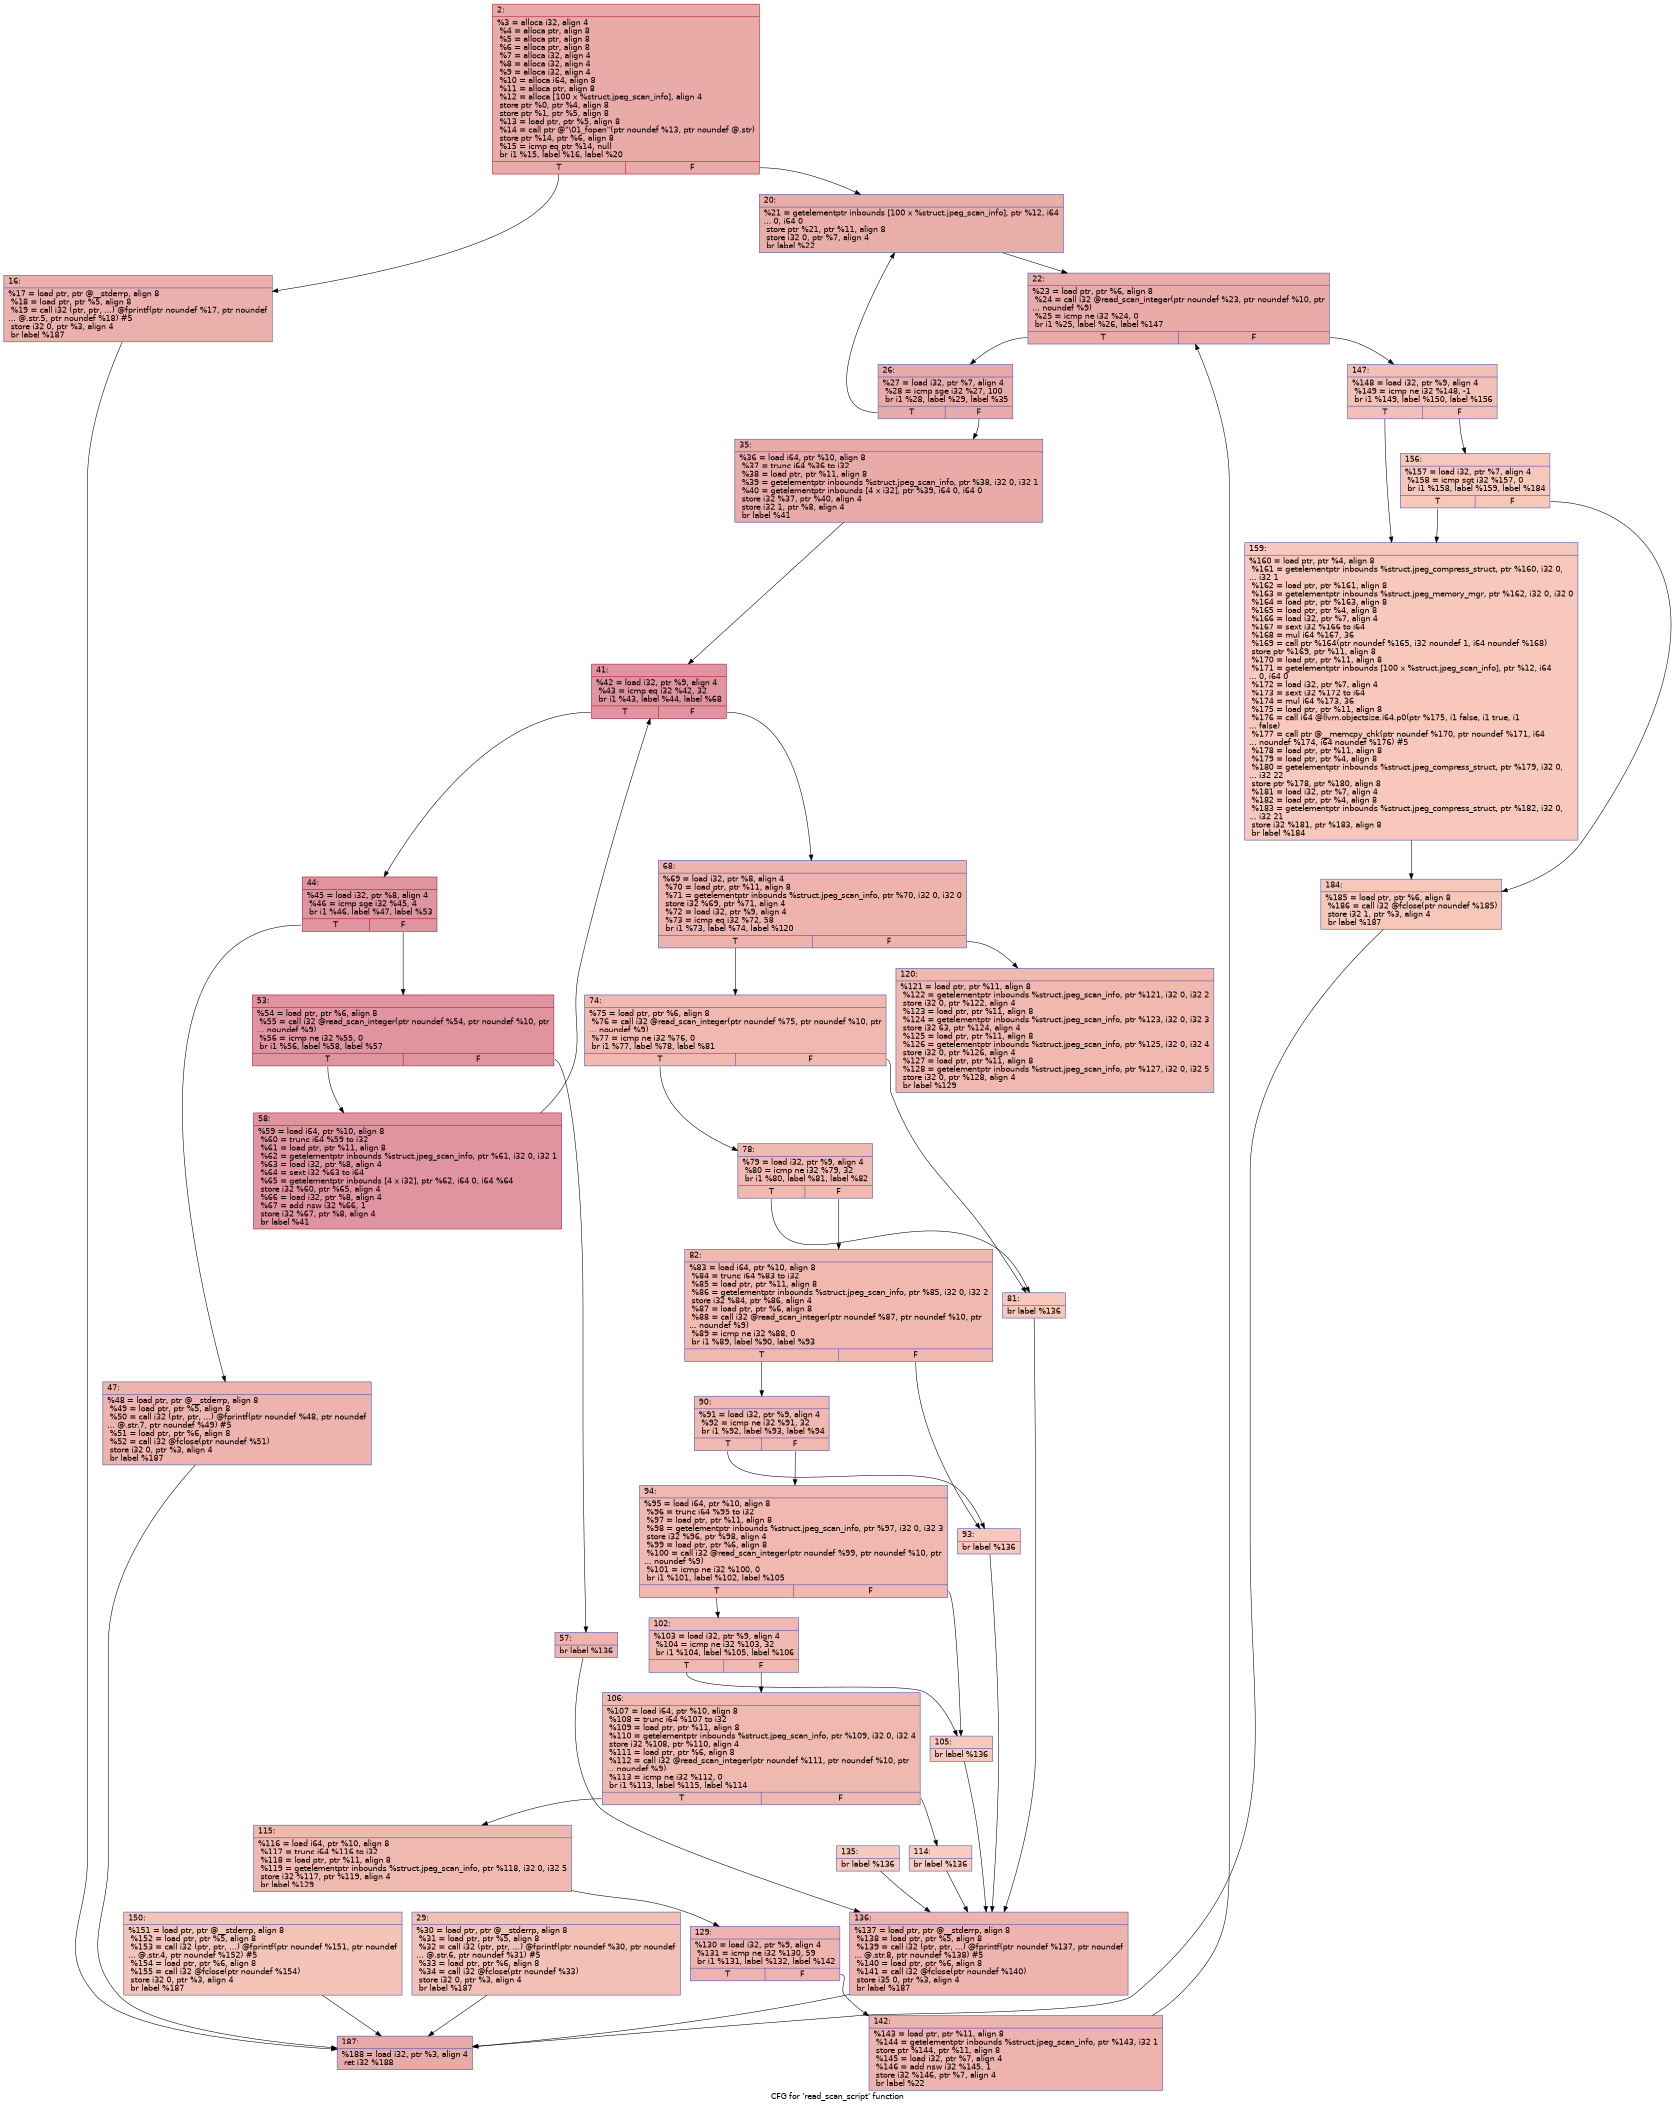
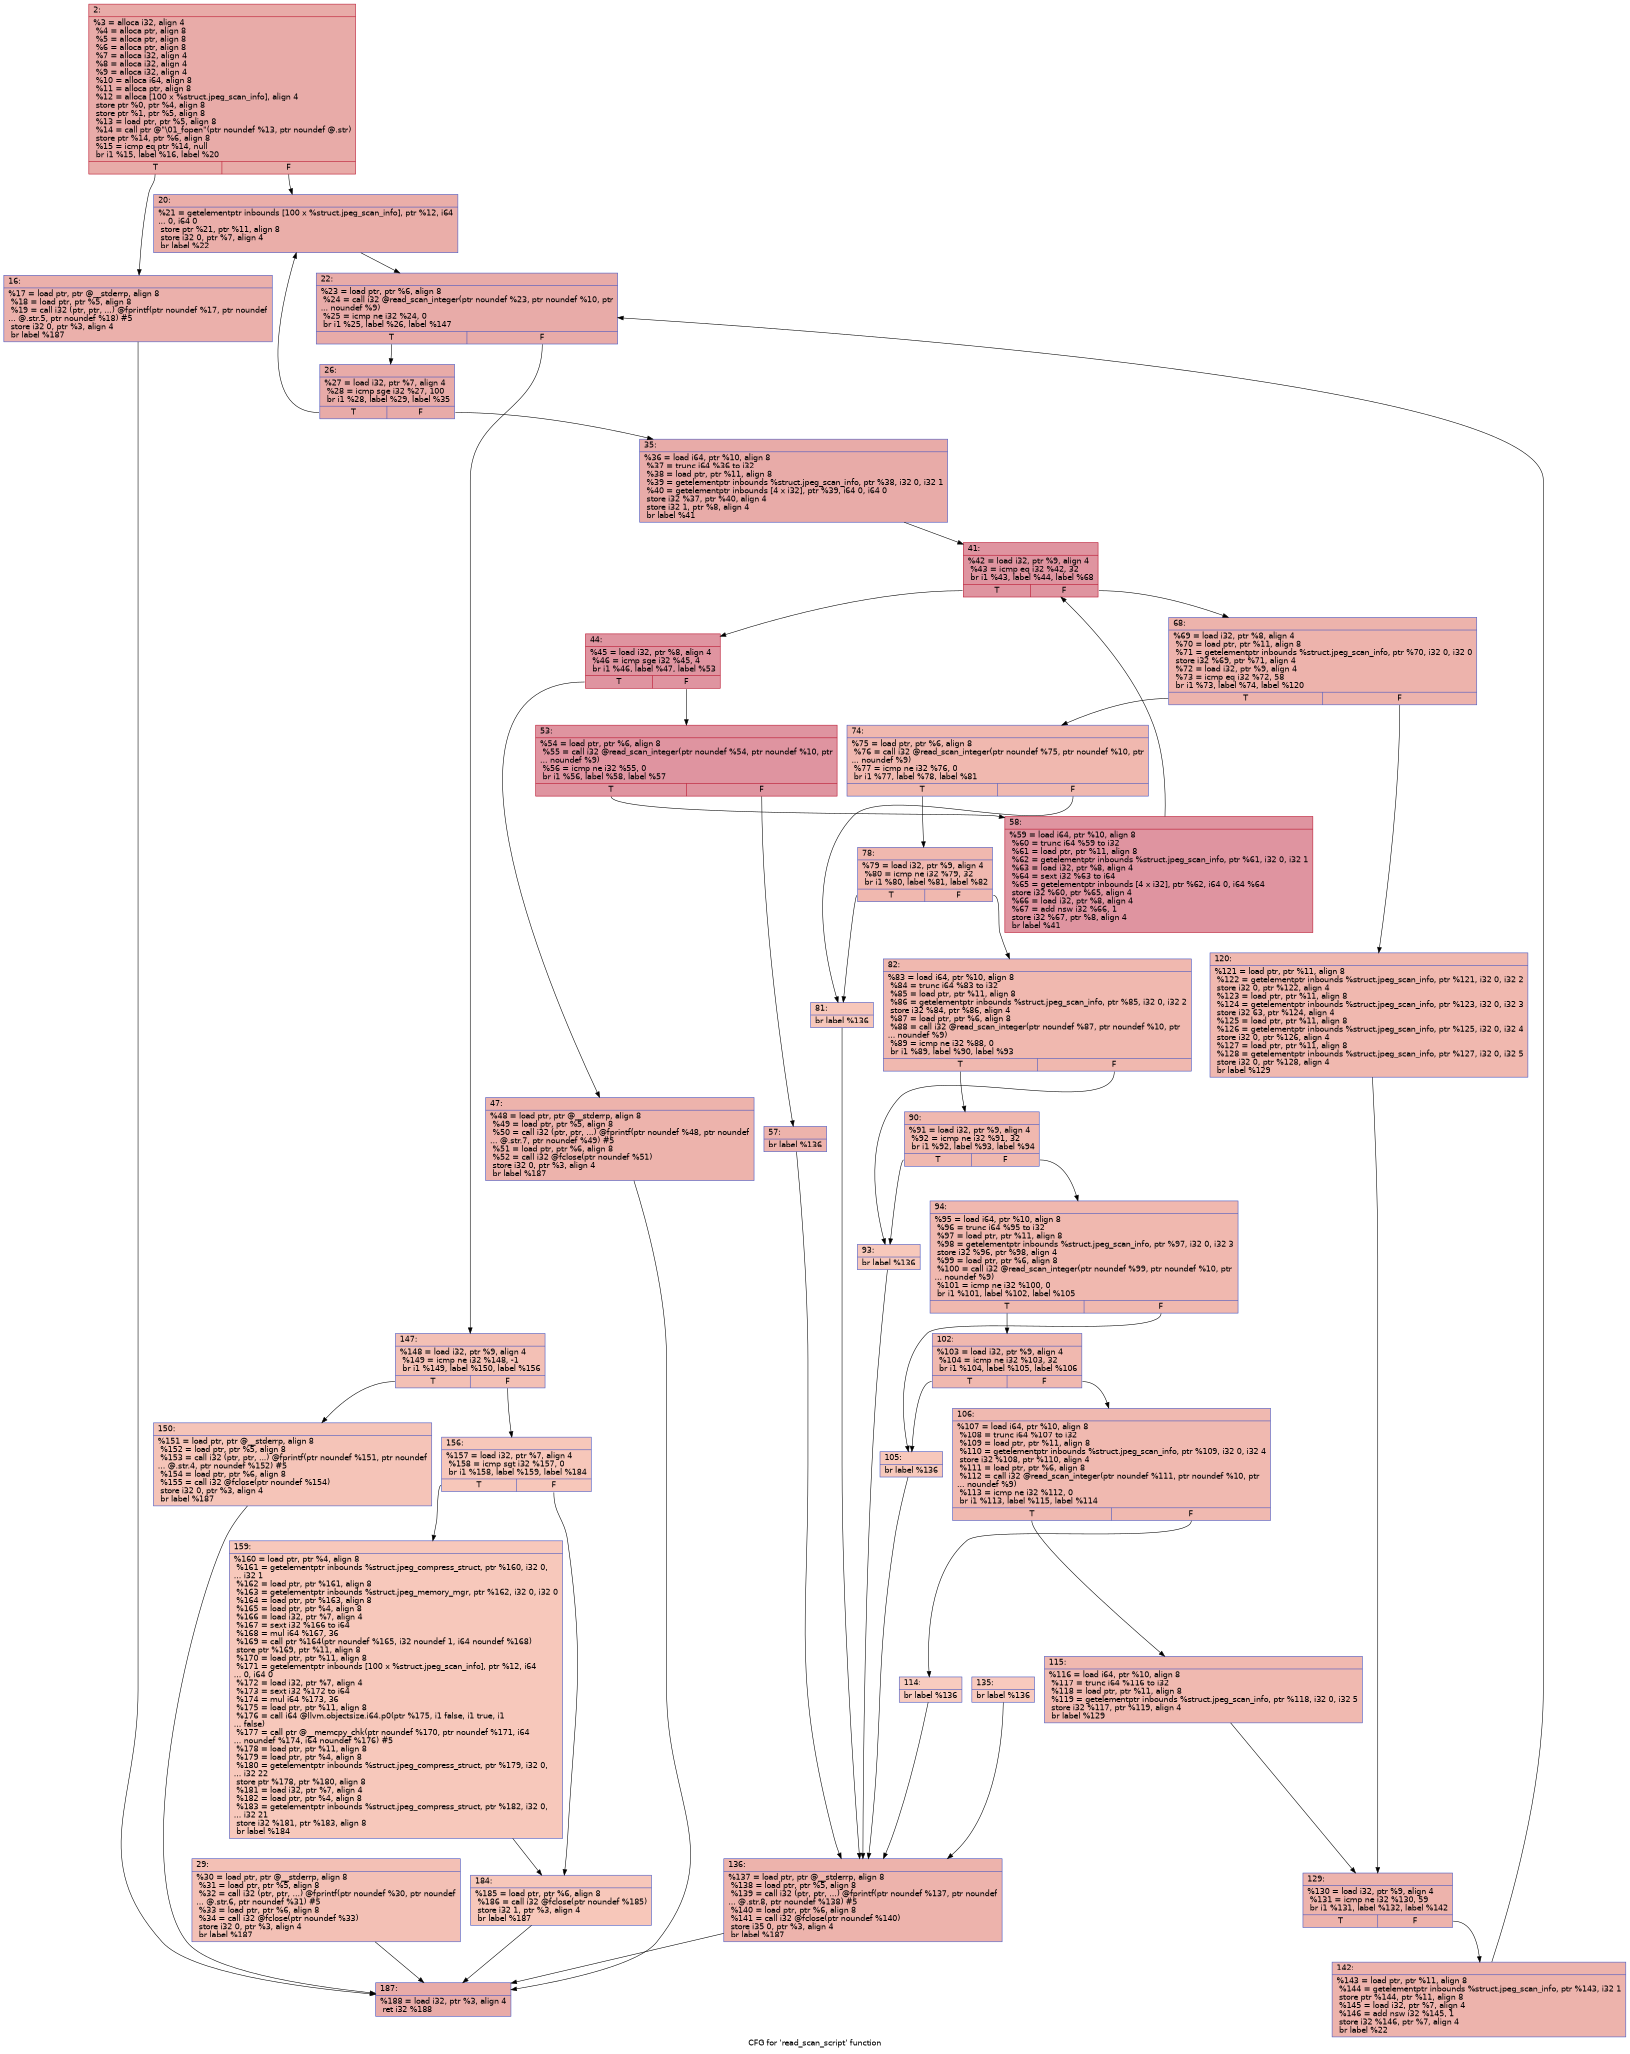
edge "147:" -> "159:": now "147:" -> "150:"
edge "120:" -> "129:": added
